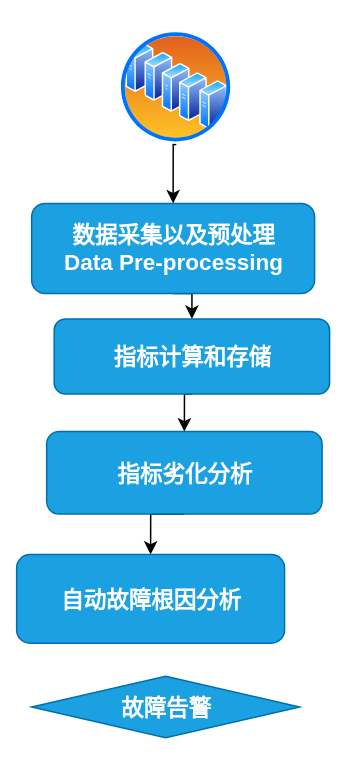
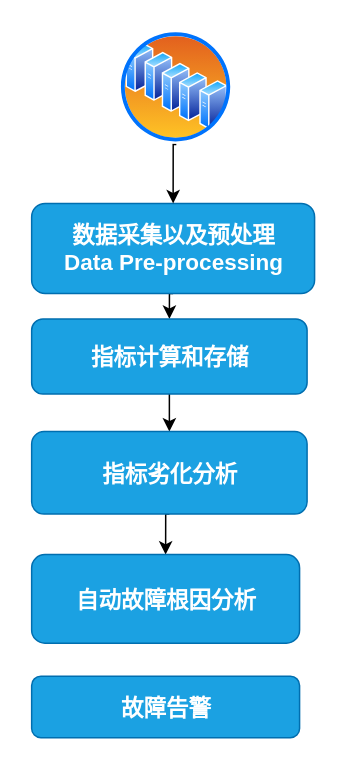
node "指标计算和存储": moved (192, 356) -> (169, 356)
node "指标劣化分析": moved (184, 473) -> (169, 473)
node "自动故障根因分析": moved (150, 599) -> (165, 599)
node "故障告警": shape diamond -> rounded rectangle
